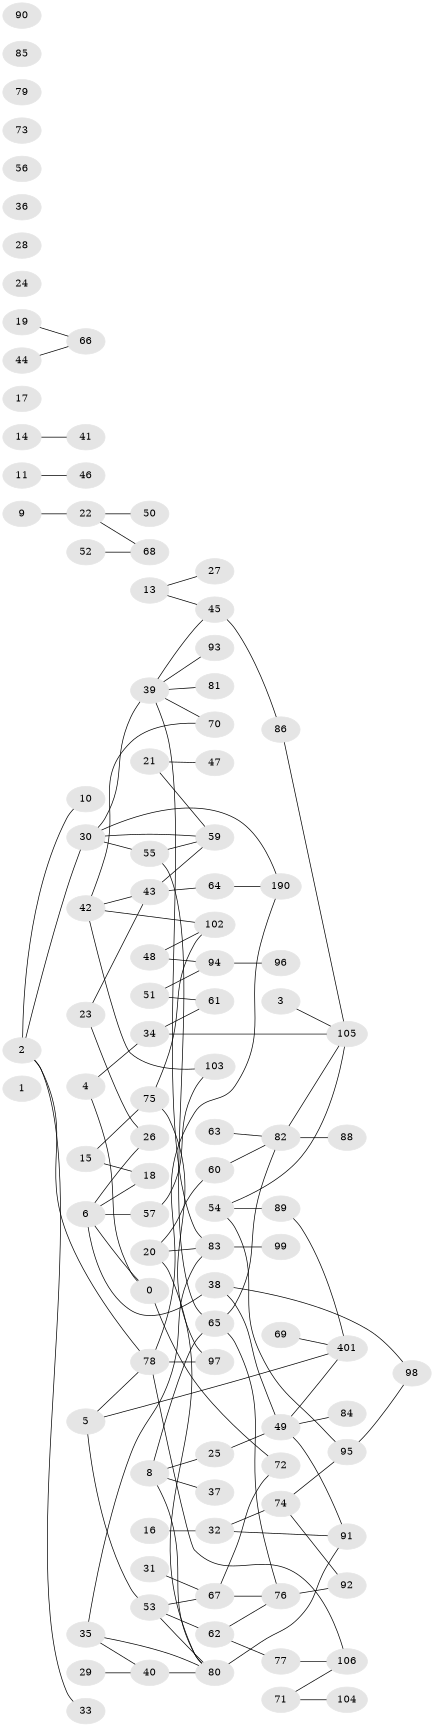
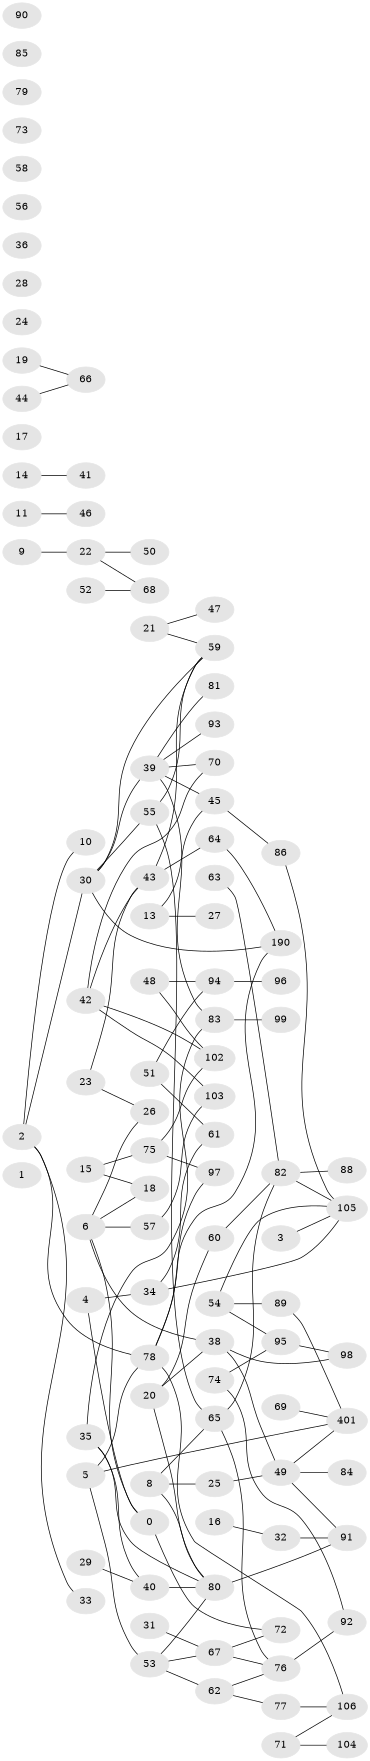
node "58": added
edge "83" -- "20": now "38" -- "20"
node "37": removed
edge "74" -- "32": removed
